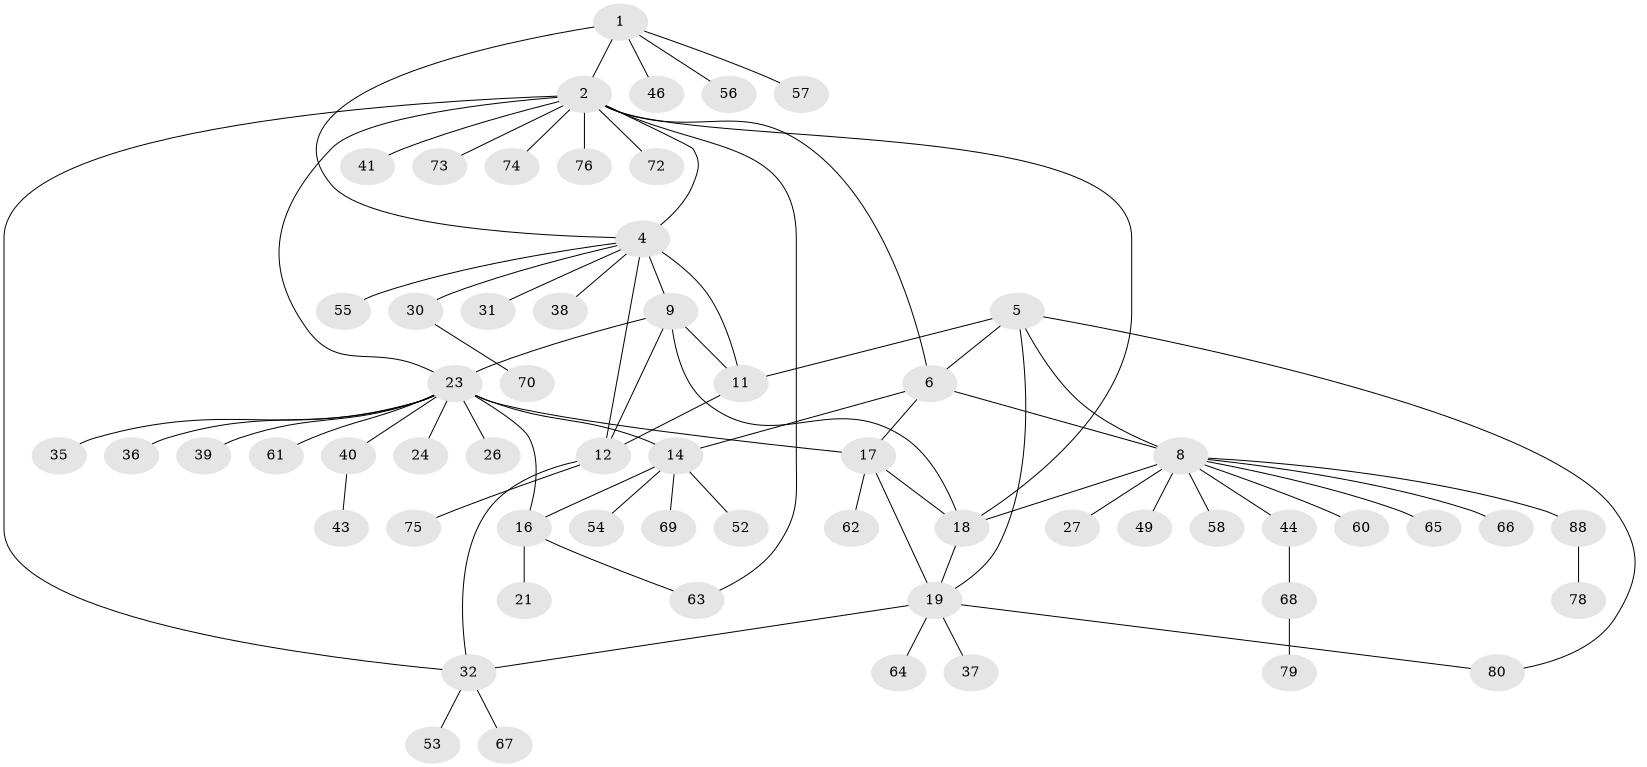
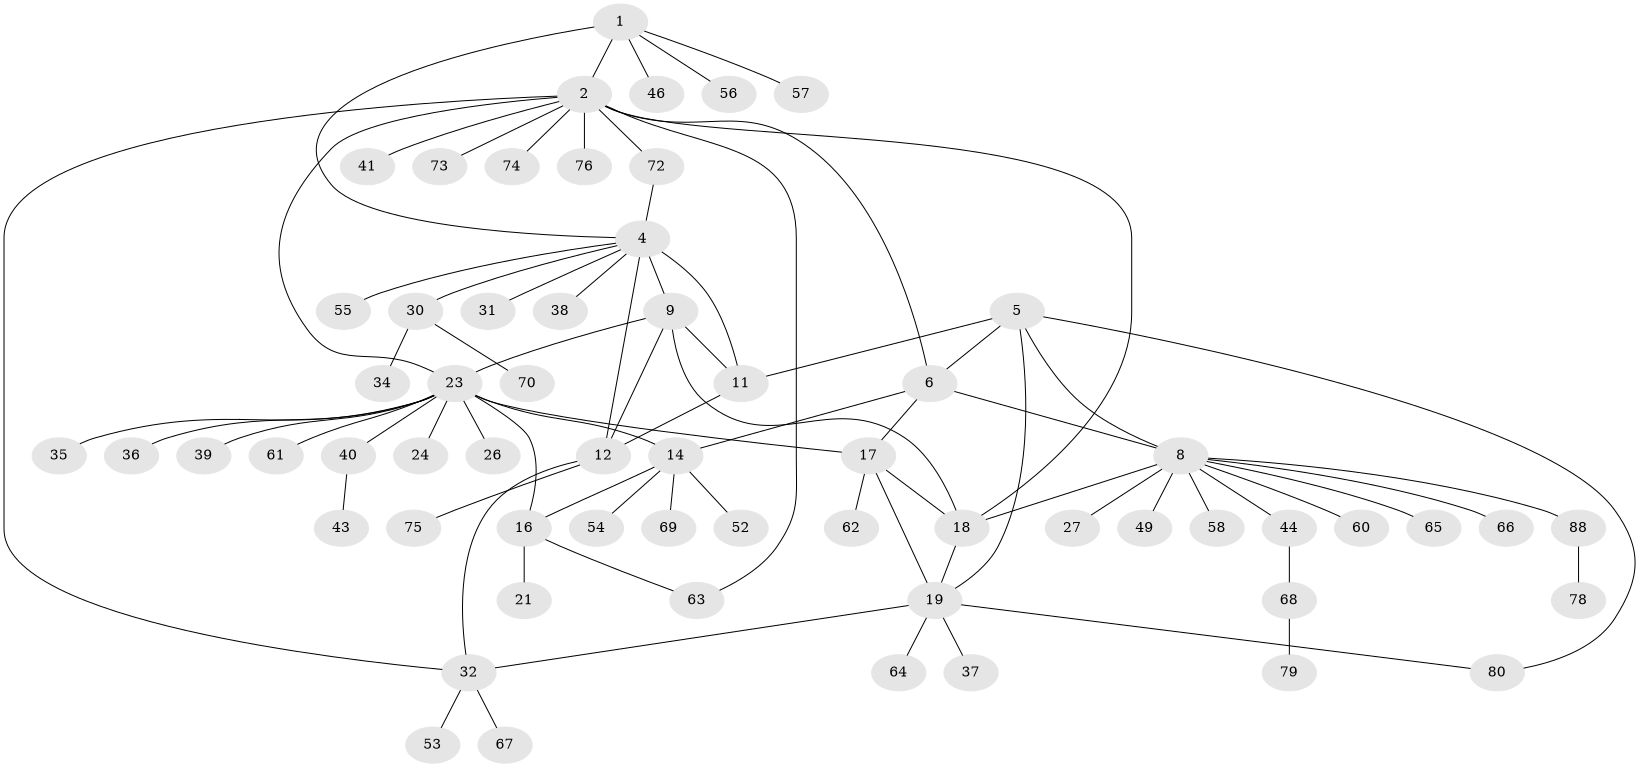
edge "2" -- "4": now "72" -- "4"
node "34": added
